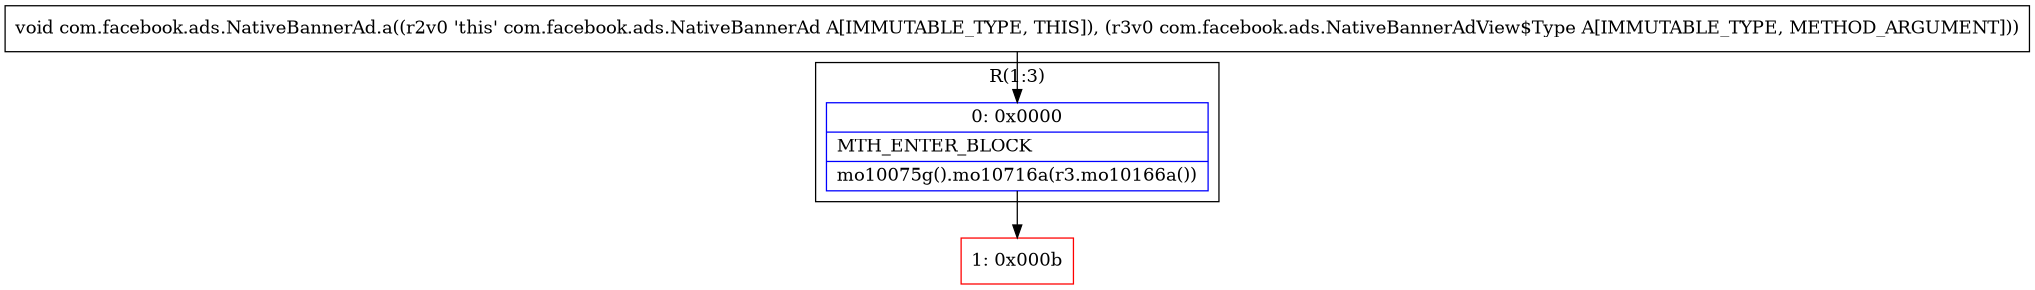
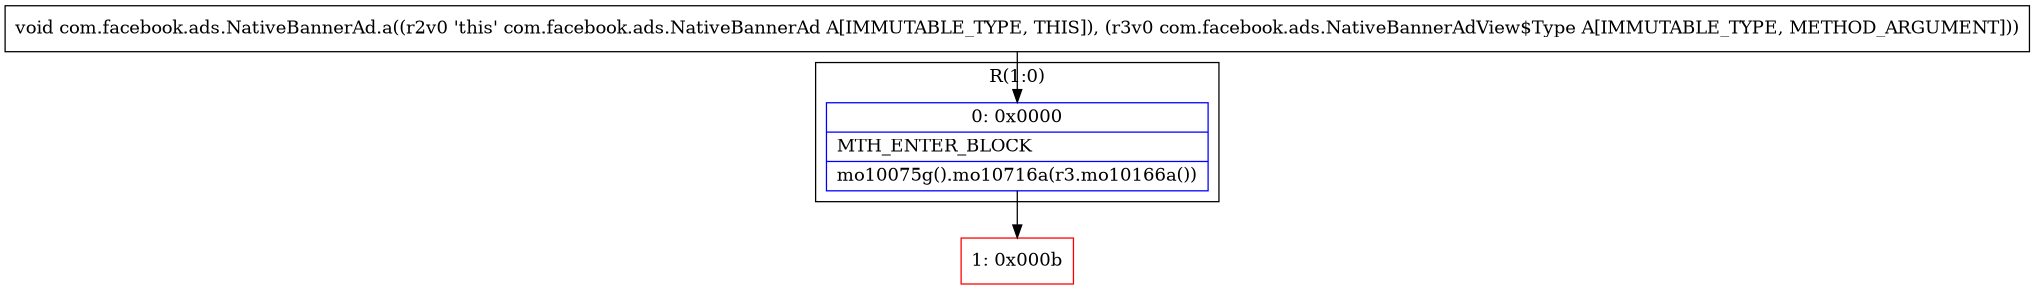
cluster "R(1:3)": label "R(1:3)" -> "R(1:0)"
